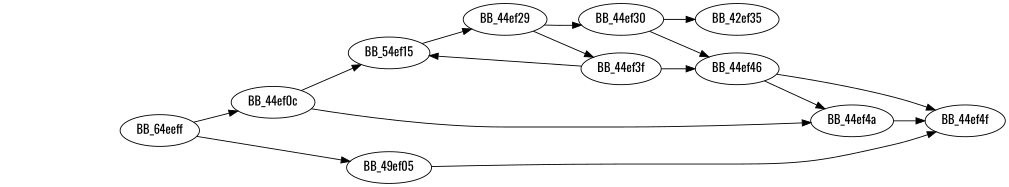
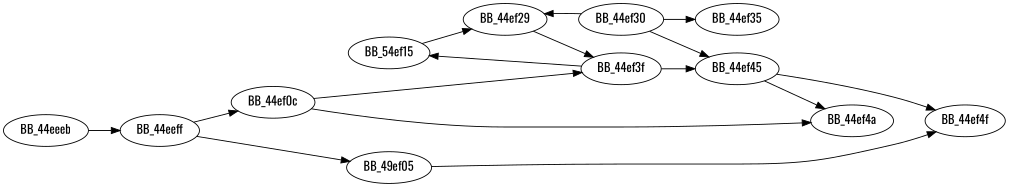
node "BB_42ef35": label "BB_42ef35" -> "BB_44ef35"
edge "BB_44ef29" -> "BB_44ef30": reversed
node "BB_44ef46": label "BB_44ef46" -> "BB_44ef45"
edge "BB_44ef0c" -> "BB_54ef15": now "BB_44ef0c" -> "BB_44ef3f"
edge "BB_44ef4a" -> "BB_44ef4f": removed
node "BB_44eeeb": added
node "BB_64eeff": label "BB_64eeff" -> "BB_44eeff"
